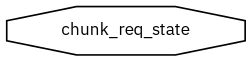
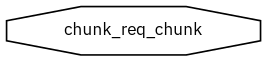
node "chunk_req_state": label "chunk_req_state" -> "chunk_req_chunk"
